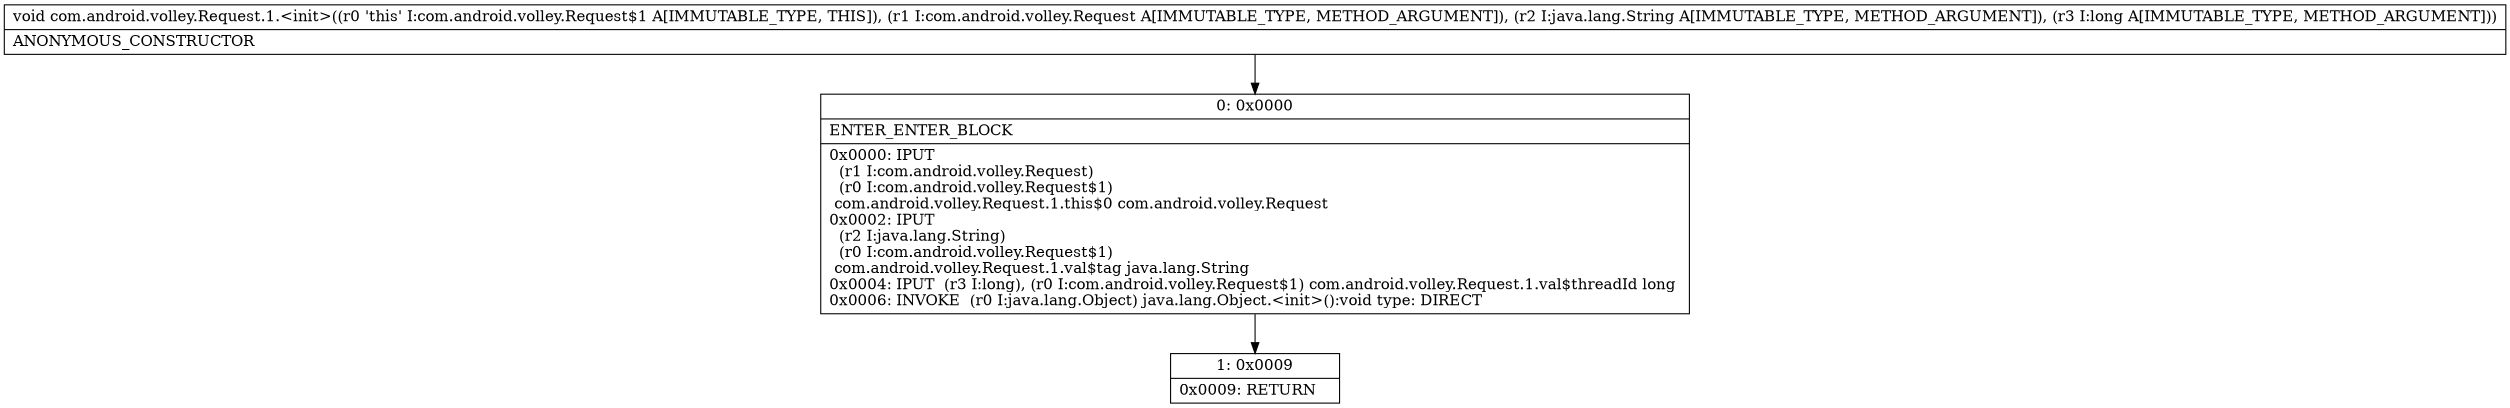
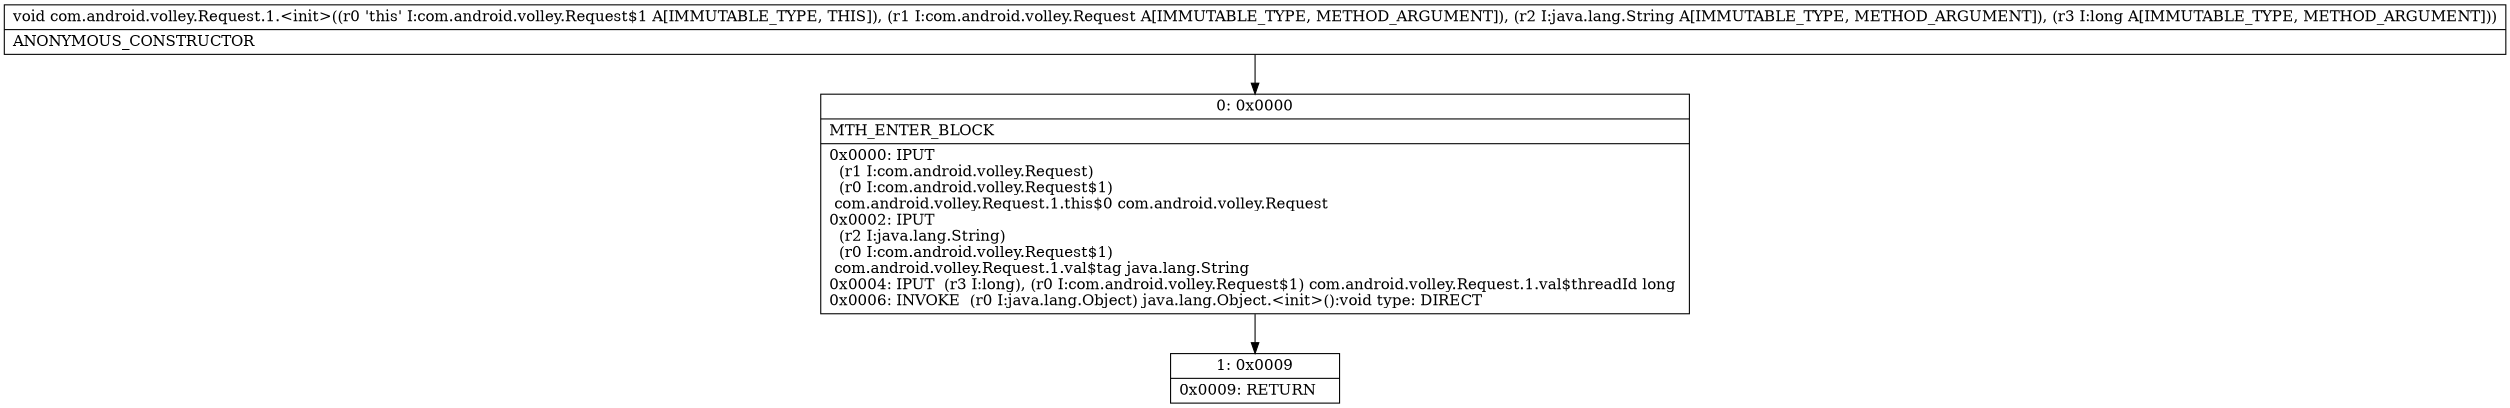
node "0: 0x0000": text "ENTER_ENTER_BLOCK" -> "MTH_ENTER_BLOCK"
